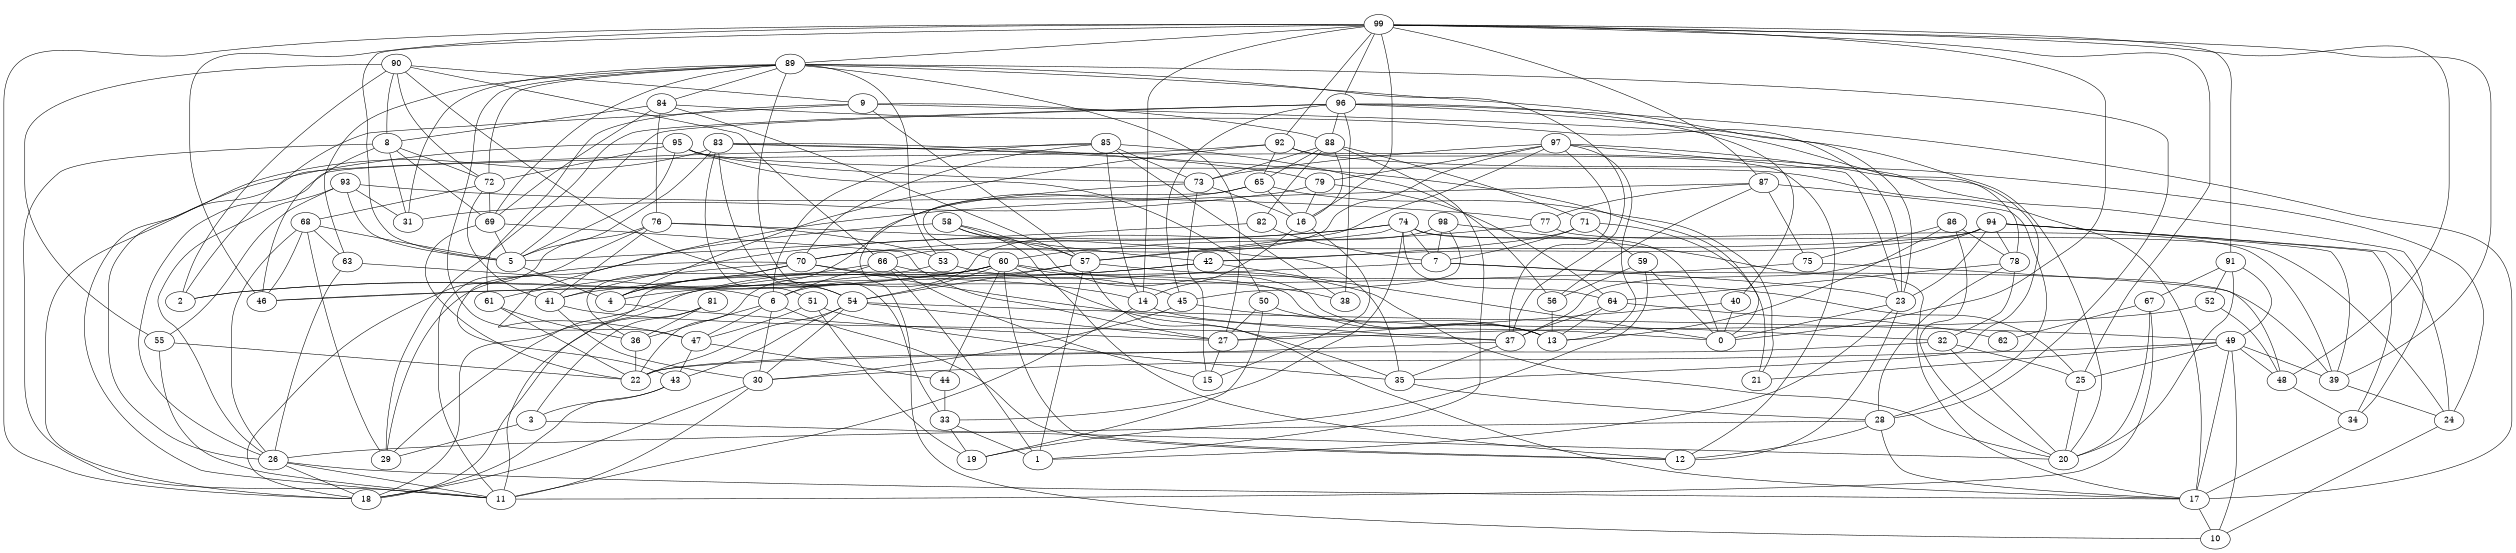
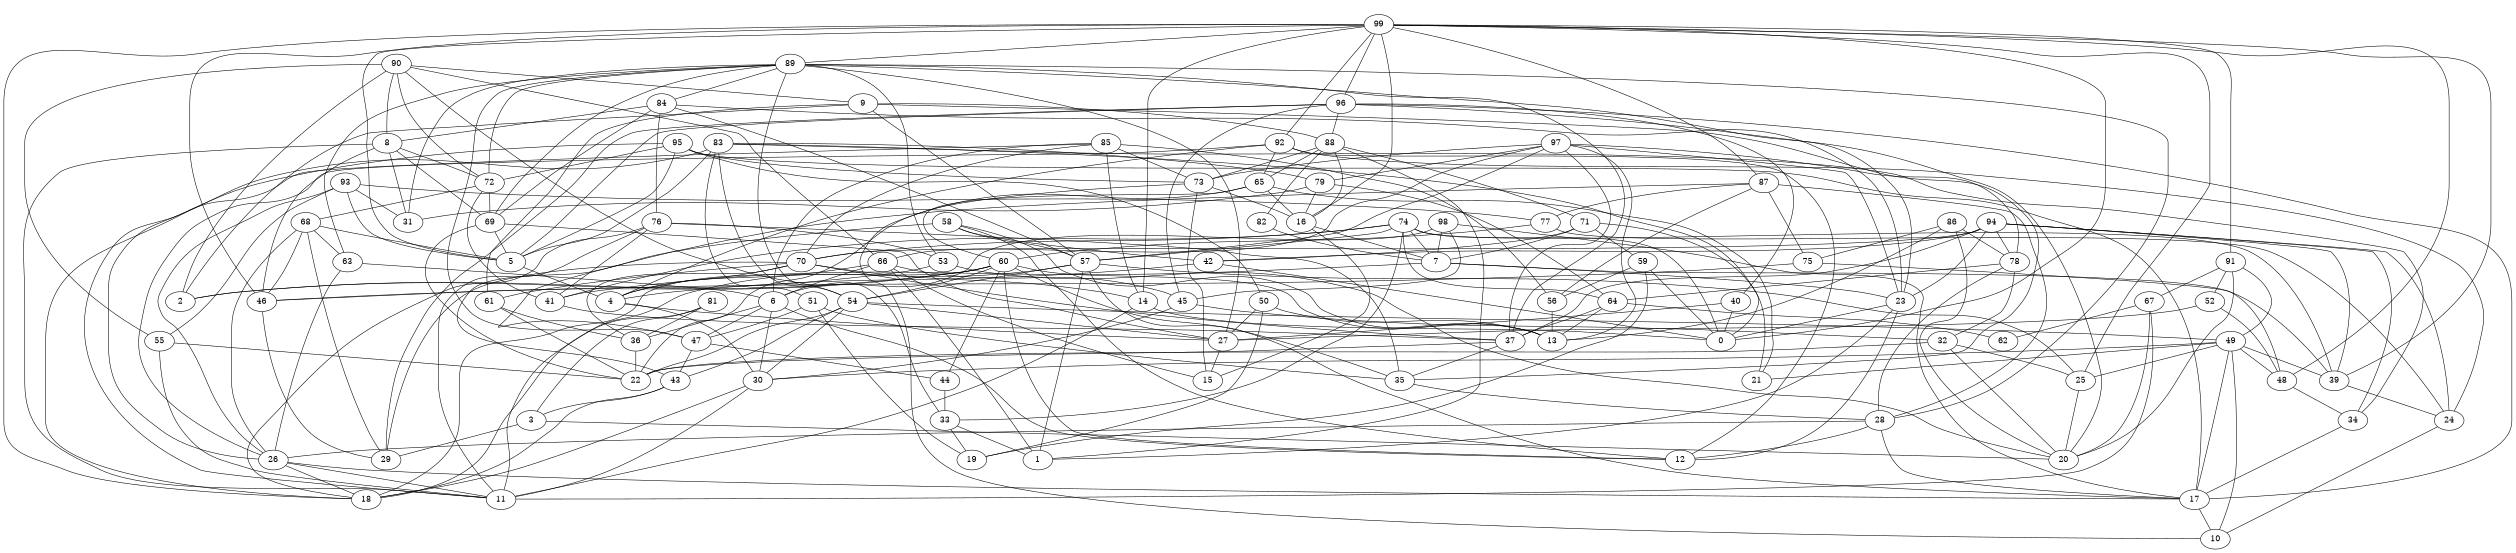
edge "82" -- "5": removed
edge "16" -- "14": now "16" -- "7"
edge "42" -- "29": now "46" -- "29"
node "38": removed
edge "41" -- "30": now "4" -- "30"
